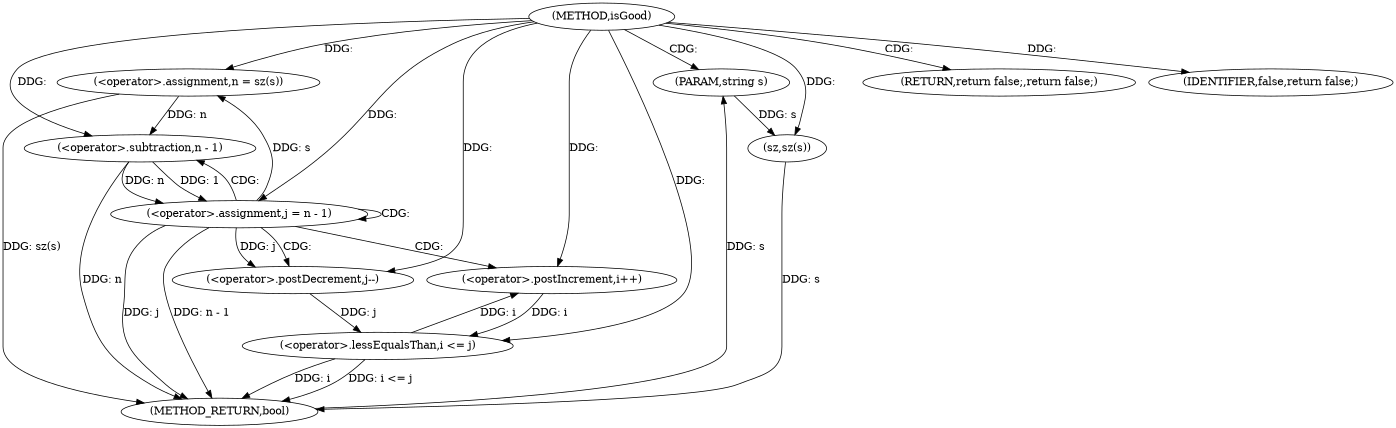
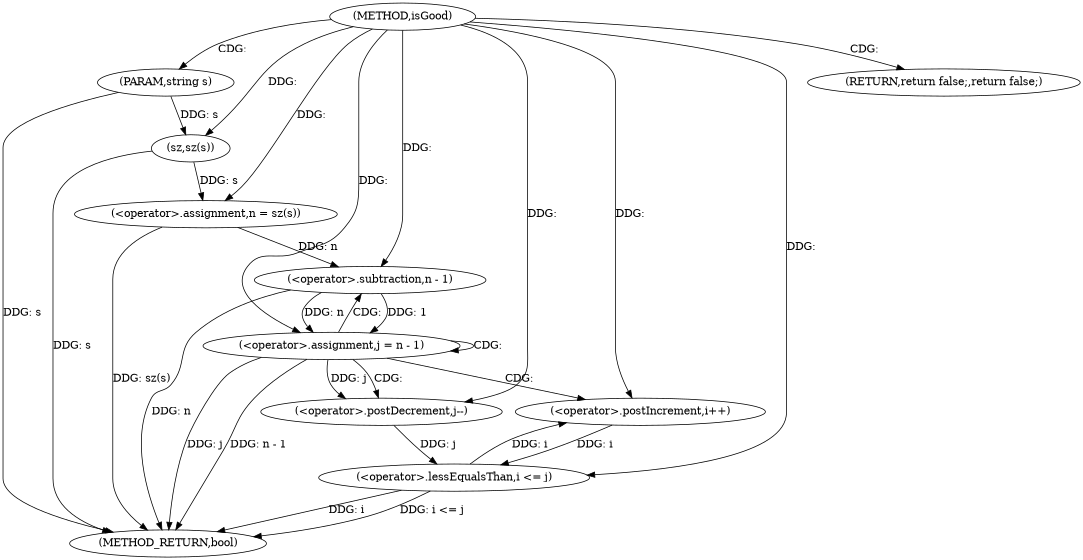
node "(IDENTIFIER,false,return false;)": removed
edge "(<operator>.assignment,j = n - 1)" -> "(<operator>.assignment,n = sz(s))": now "(sz,sz(s))" -> "(<operator>.assignment,n = sz(s))"
edge "(METHOD_RETURN,bool)" -> "(PARAM,string s)": reversed
